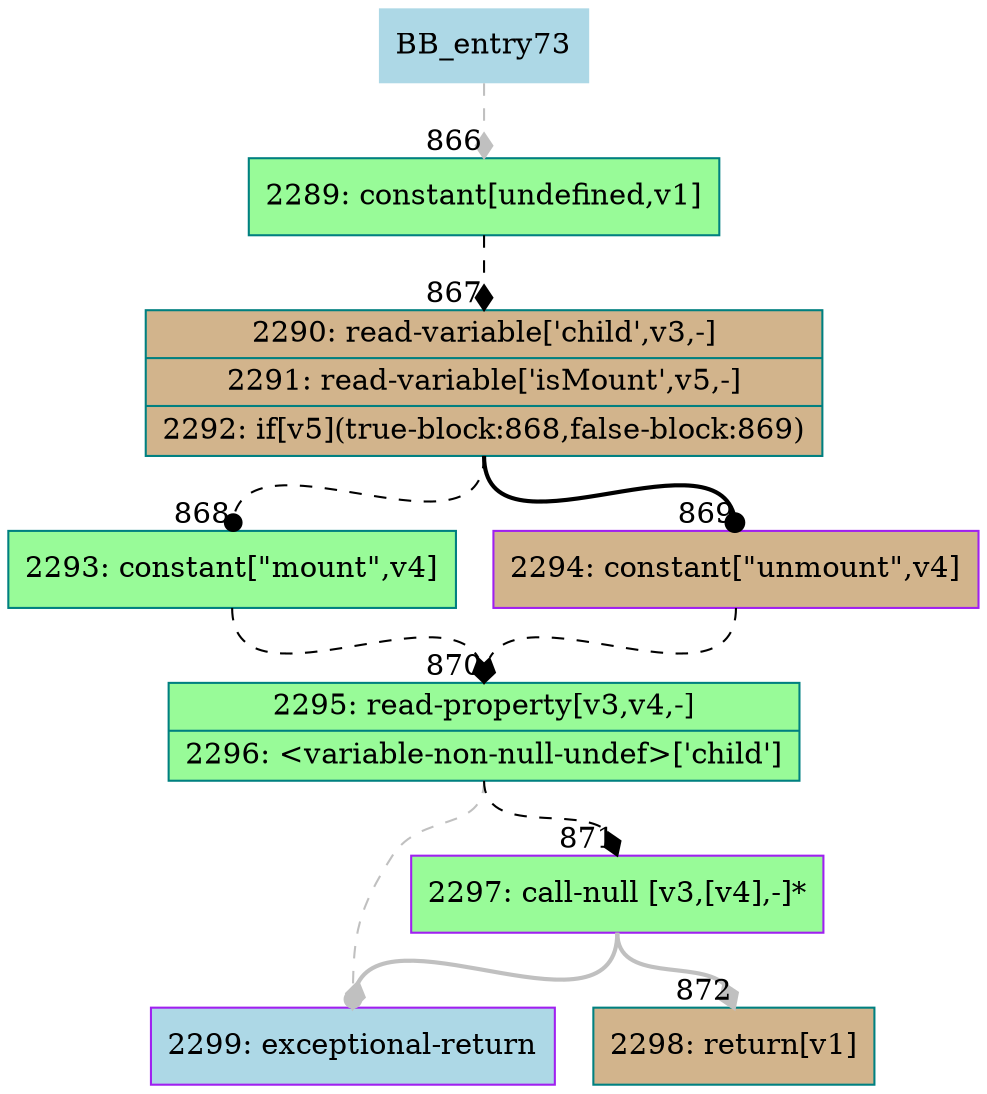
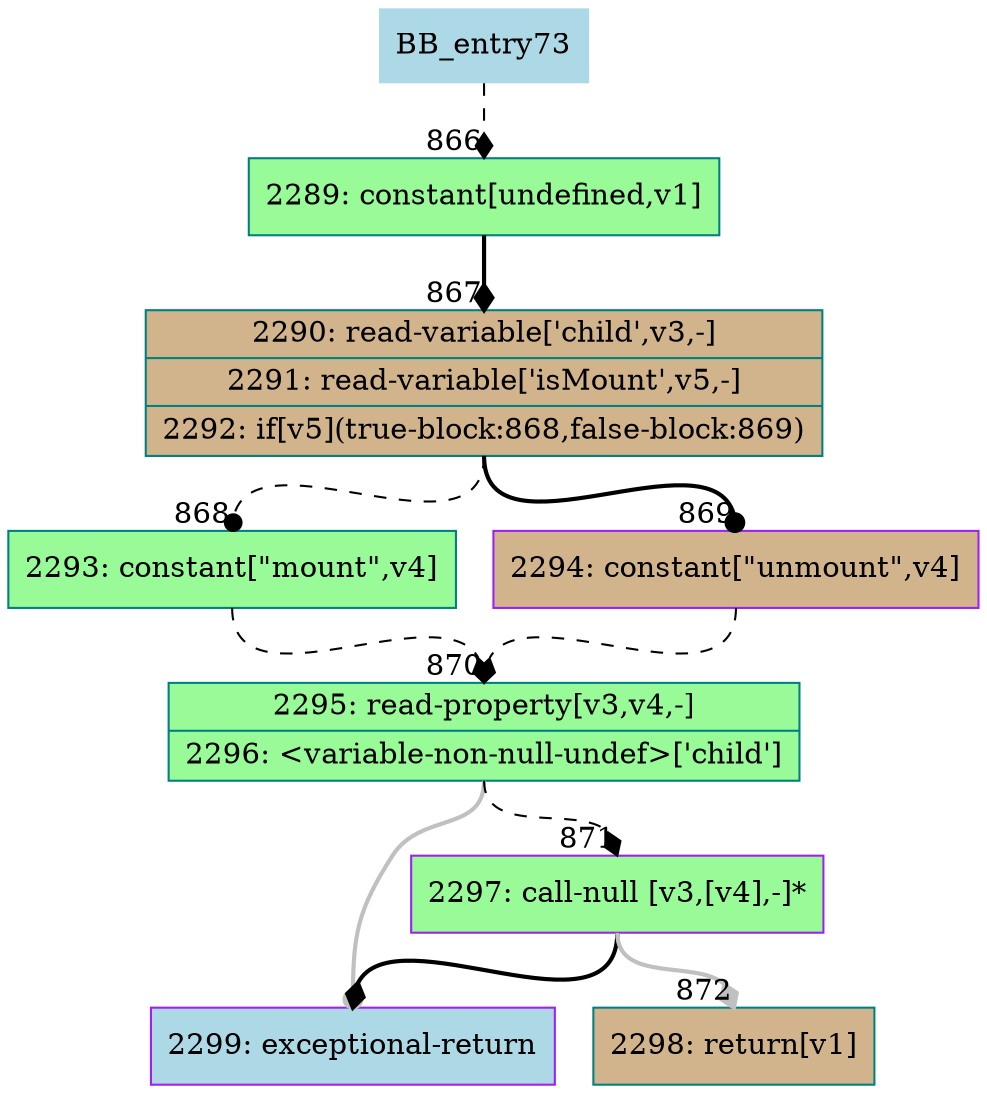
edge "BB_entry73" -> "2289: constant[undefined,v1]": color gray -> black
edge "2289: constant[undefined,v1]" -> "2290: read-variable['child',v3,-]": style dashed -> bold
edge "2295: read-property[v3,v4,-]" -> "2299: exceptional-return": style dashed -> bold
edge "2297: call-null [v3,[v4],-]*" -> "2299: exceptional-return": color gray -> black
